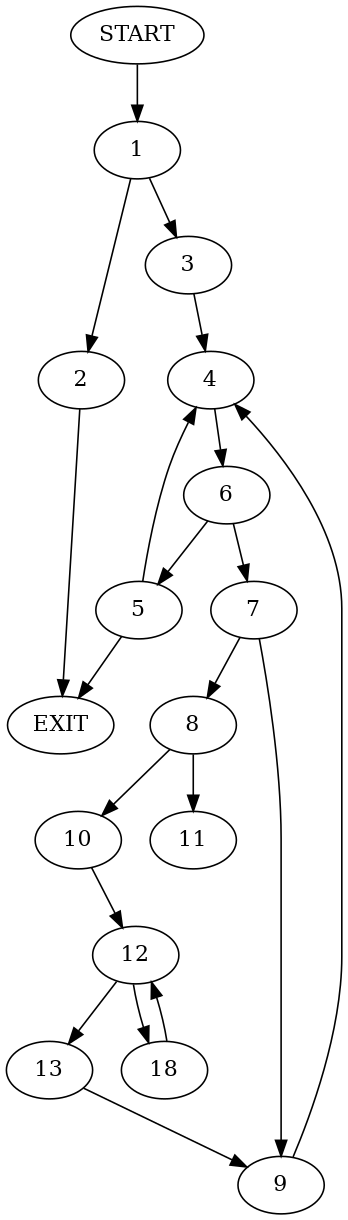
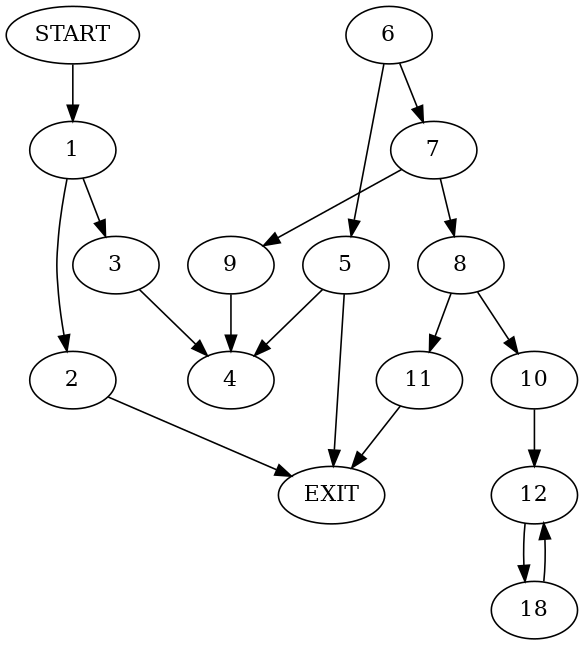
edge "4" -> "6": removed
edge "11" -> "EXIT": added
node "13": removed
